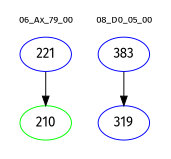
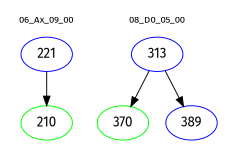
cluster "06_Ax_79_00": label "06_Ax_79_00" -> "06_Ax_09_00"
node "383": label "383" -> "313"
node "370": added
node "319": label "319" -> "389"
